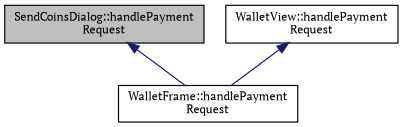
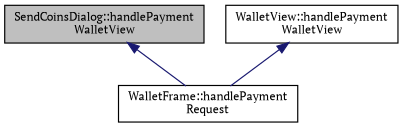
node "SendCoinsDialog::handlePayment Request": label "SendCoinsDialog::handlePayment Request" -> "SendCoinsDialog::handlePayment WalletView"
node "WalletView::handlePayment Request": label "WalletView::handlePayment Request" -> "WalletView::handlePayment WalletView"
